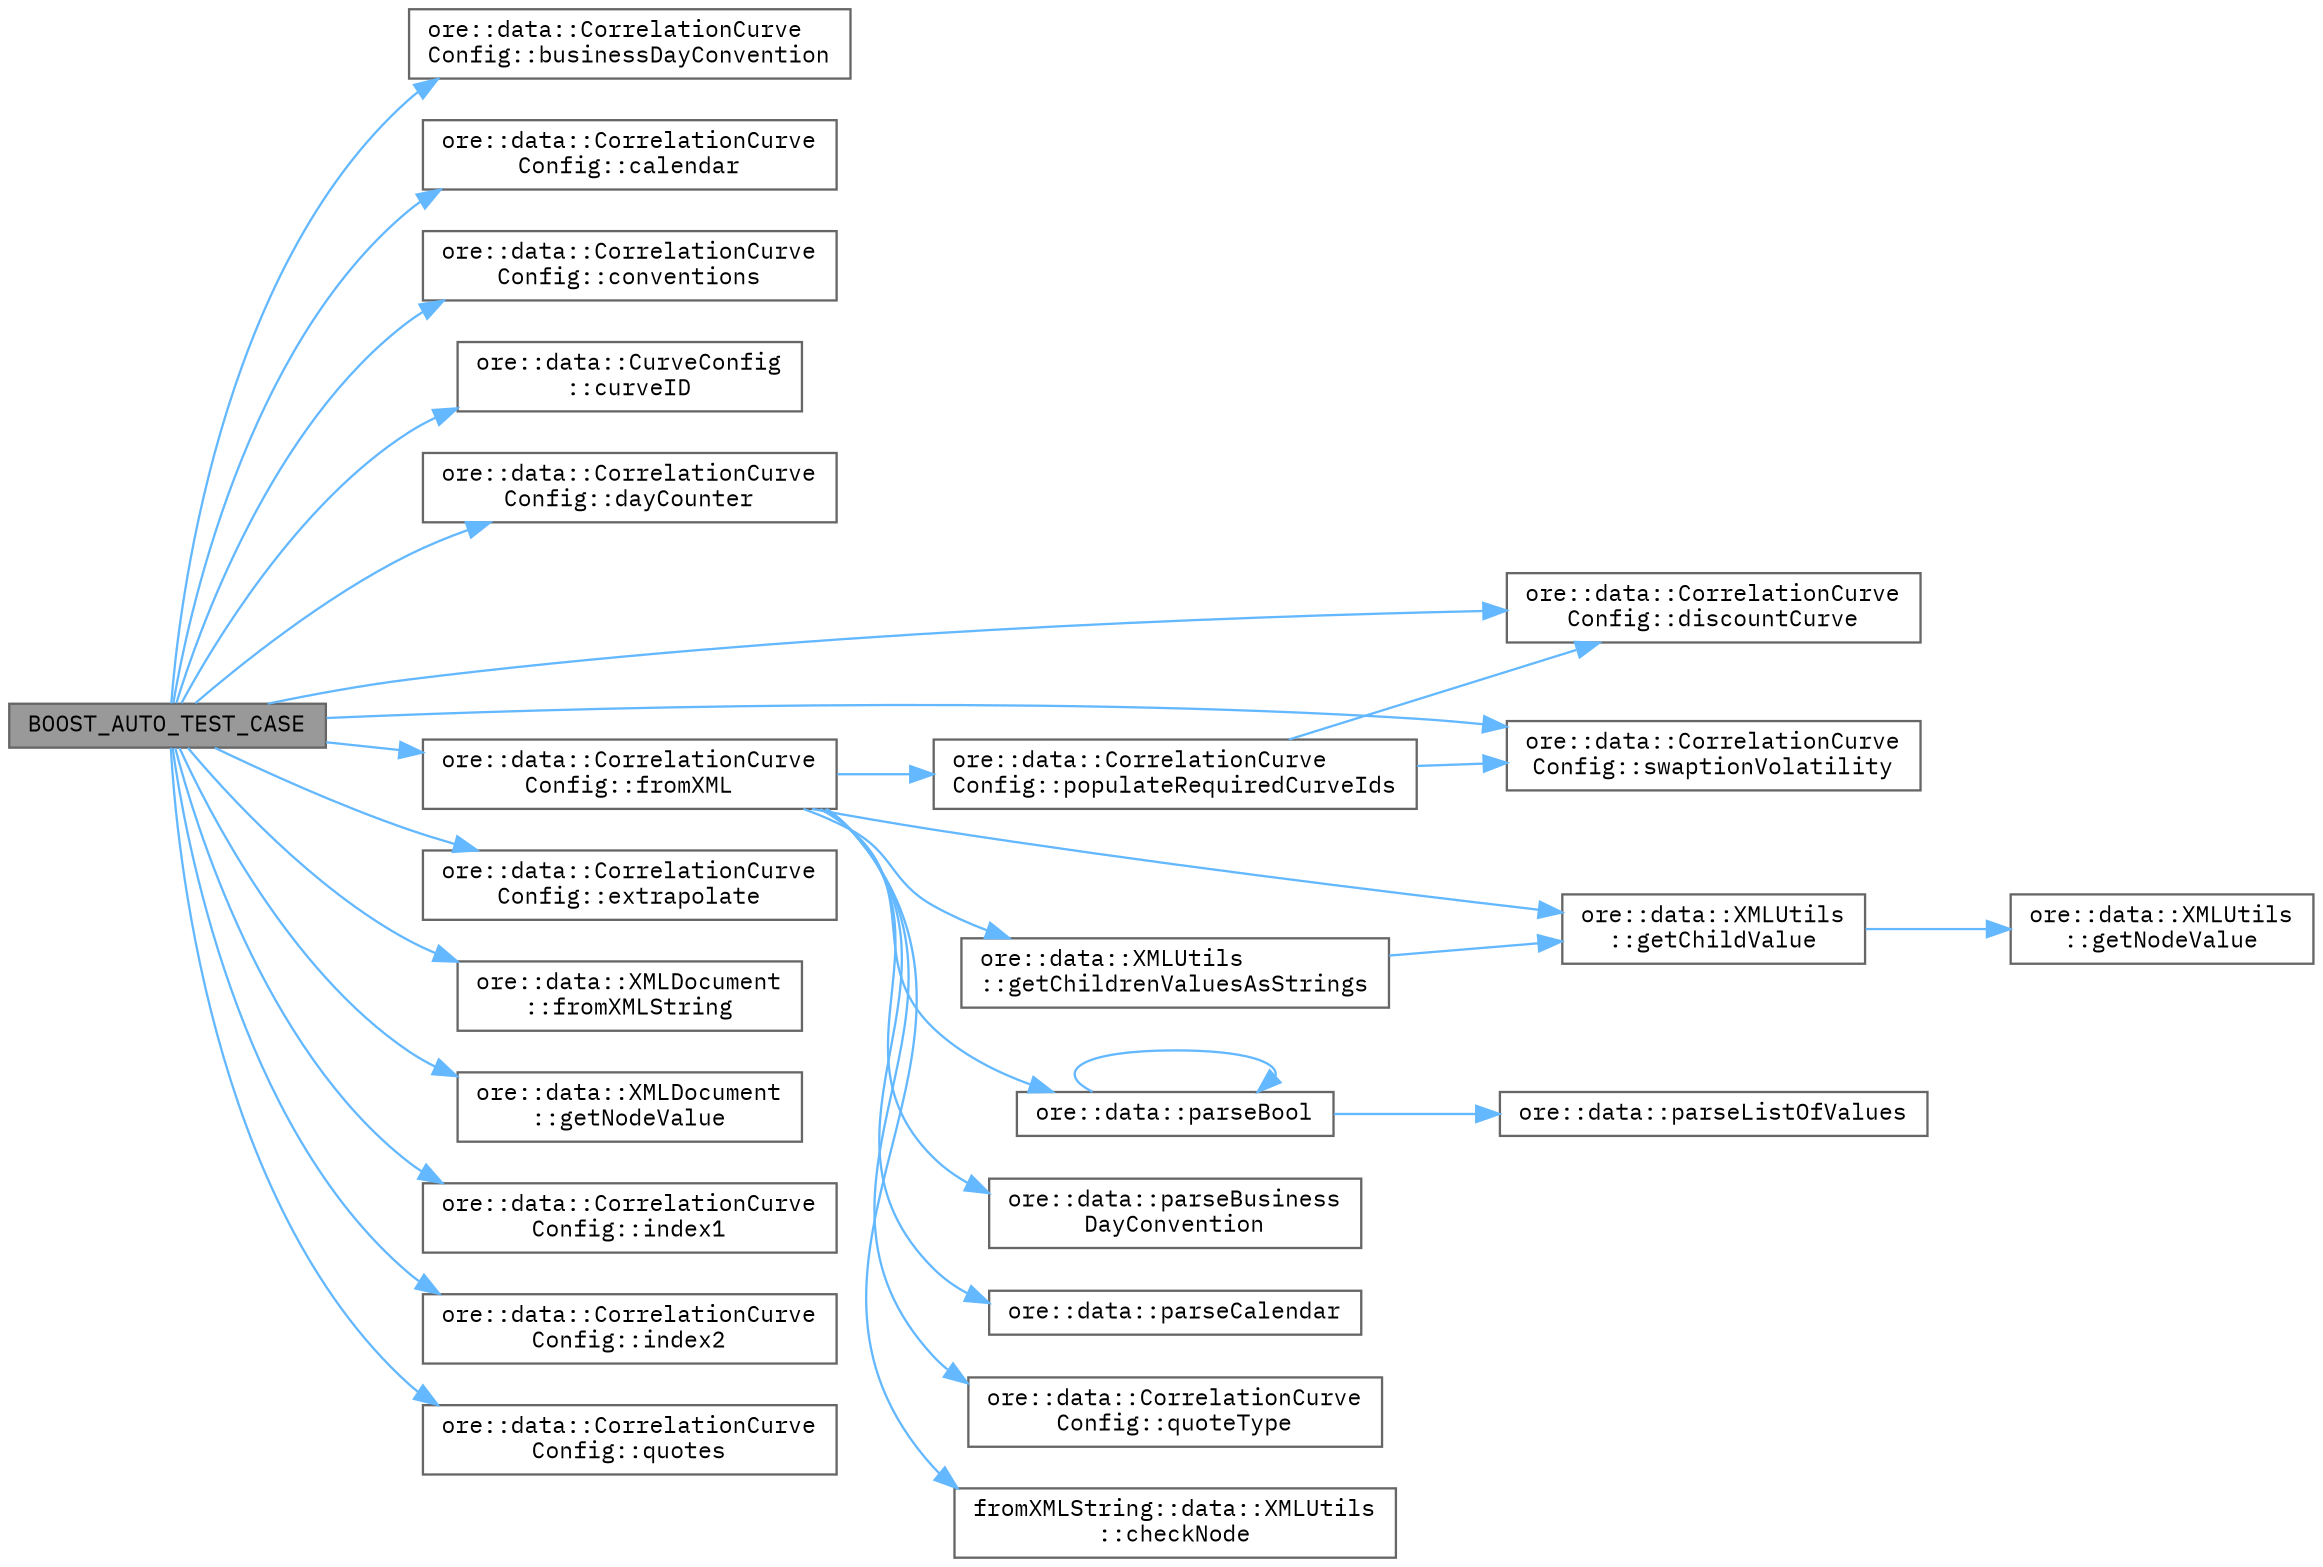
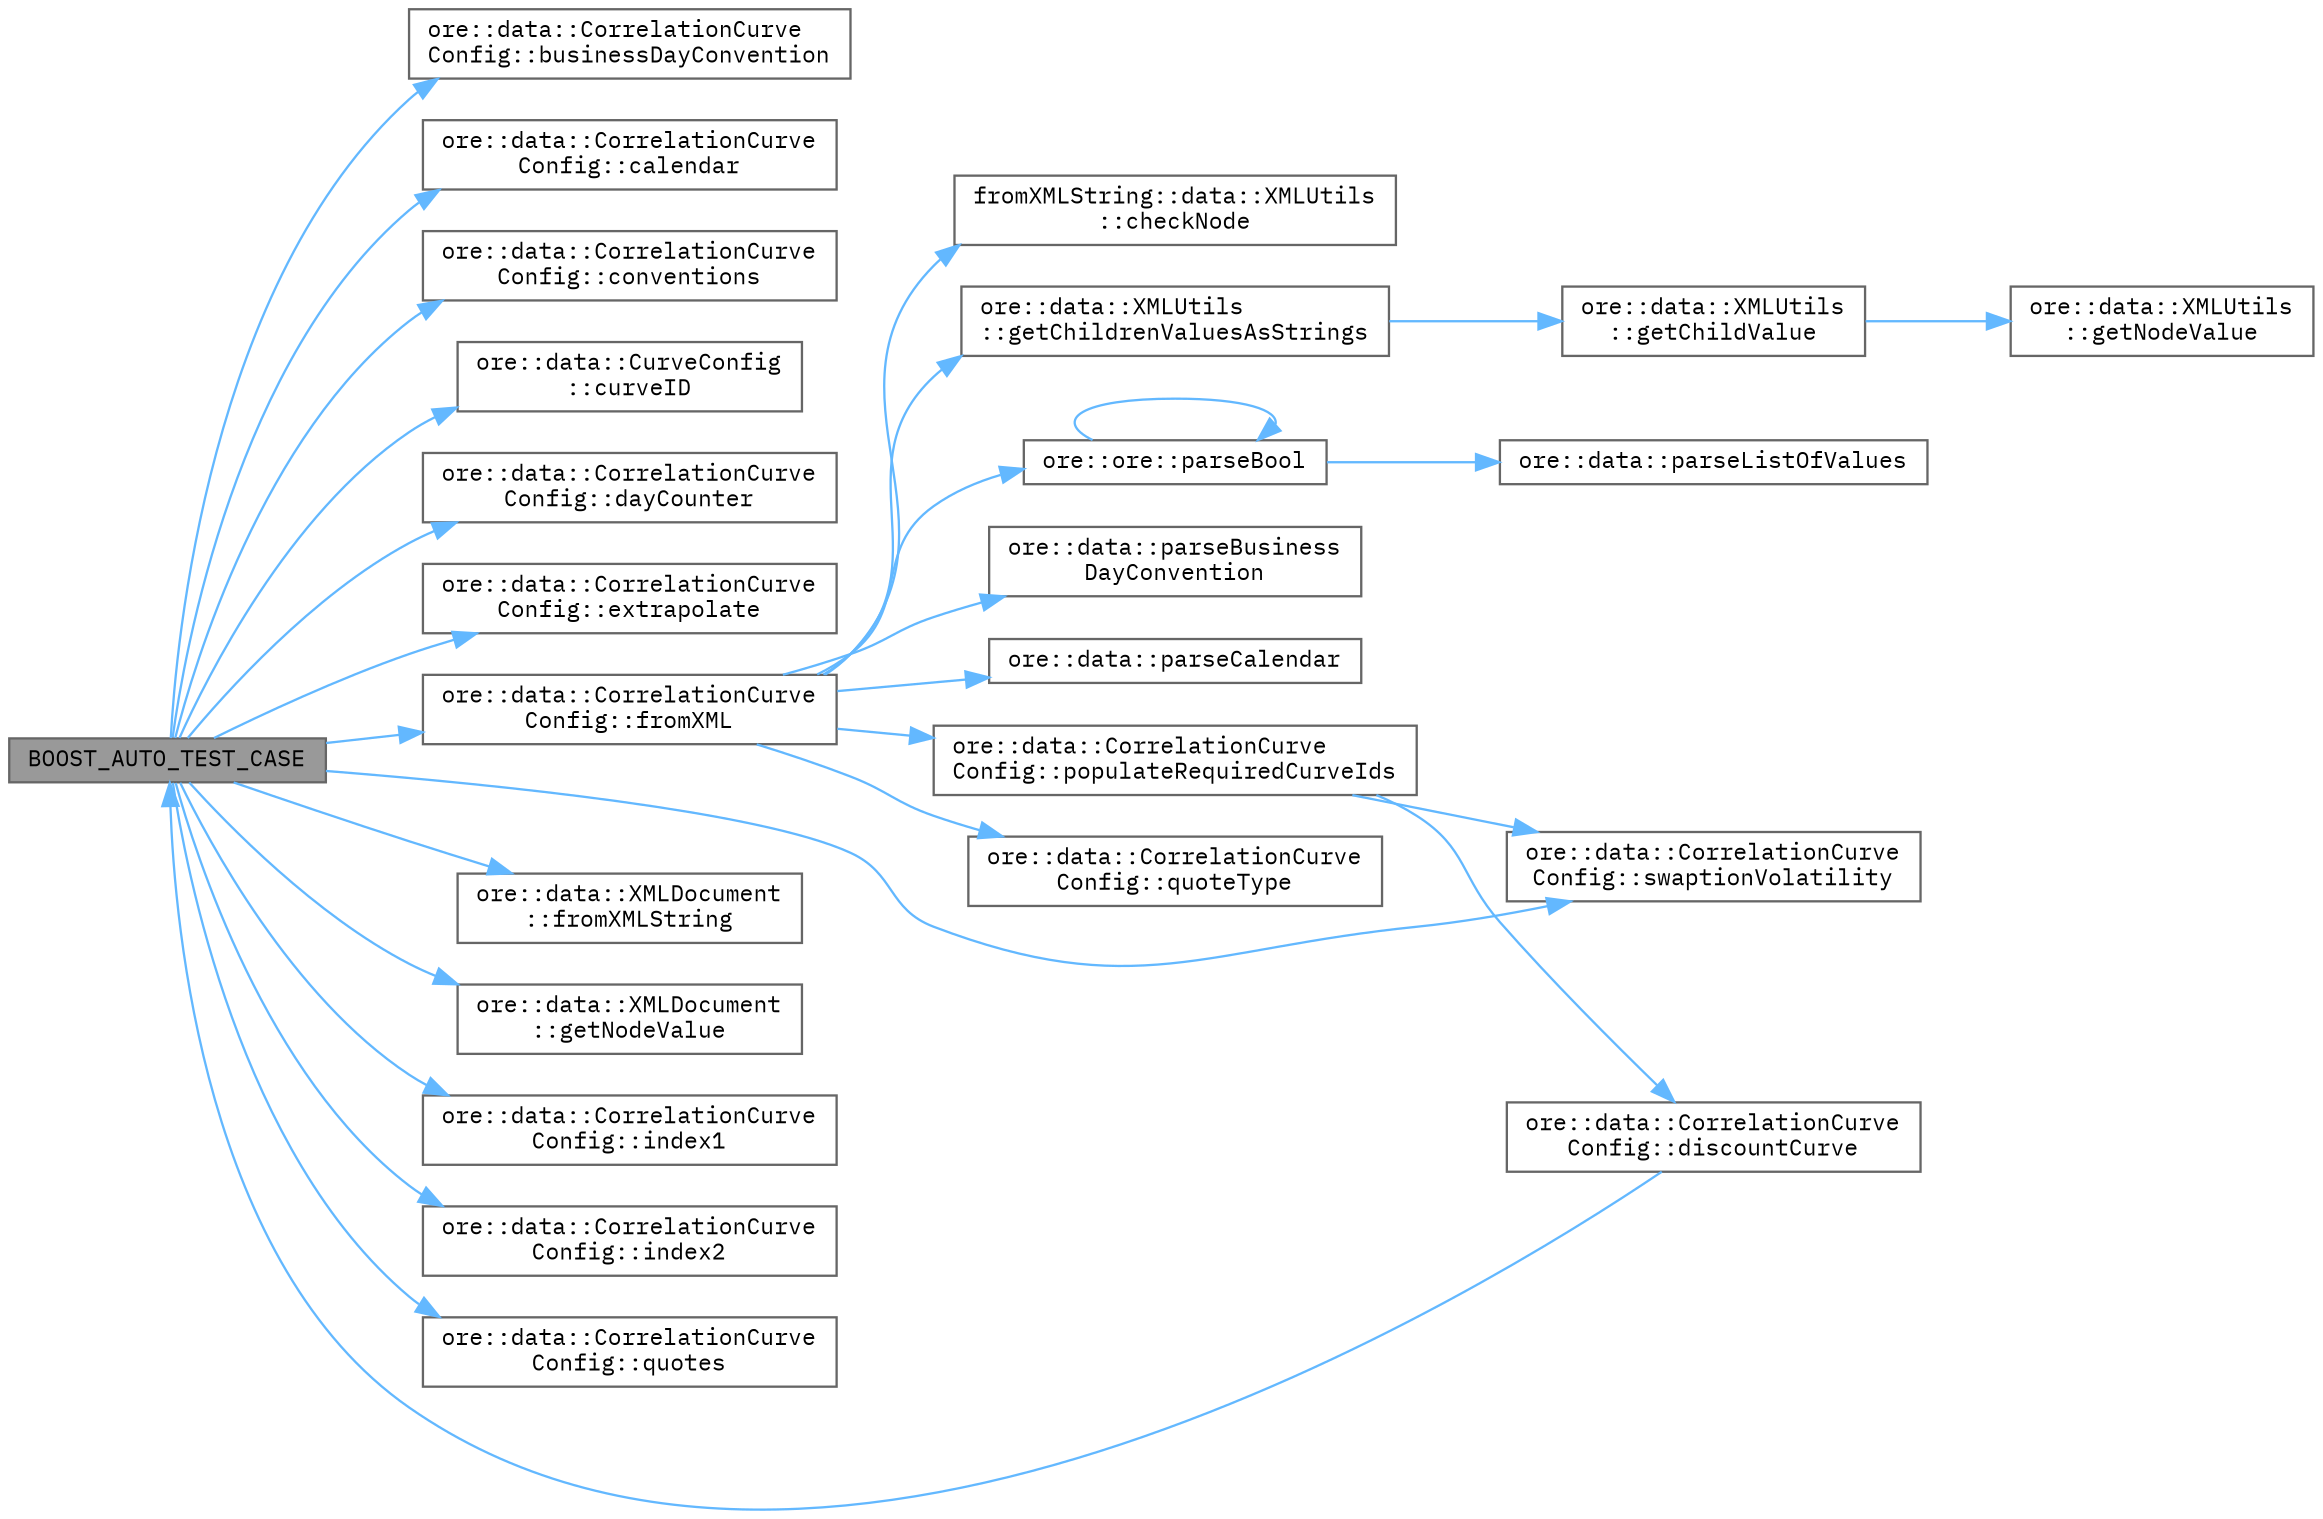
edge "BOOST_AUTO_TEST_CASE" -> "ore::data::CorrelationCurve Config::discountCurve": reversed
edge "ore::data::CorrelationCurve Config::fromXML" -> "ore::data::XMLUtils ::getChildValue": removed
node "ore::data::parseBool": label "ore::data::parseBool" -> "ore::ore::parseBool"
